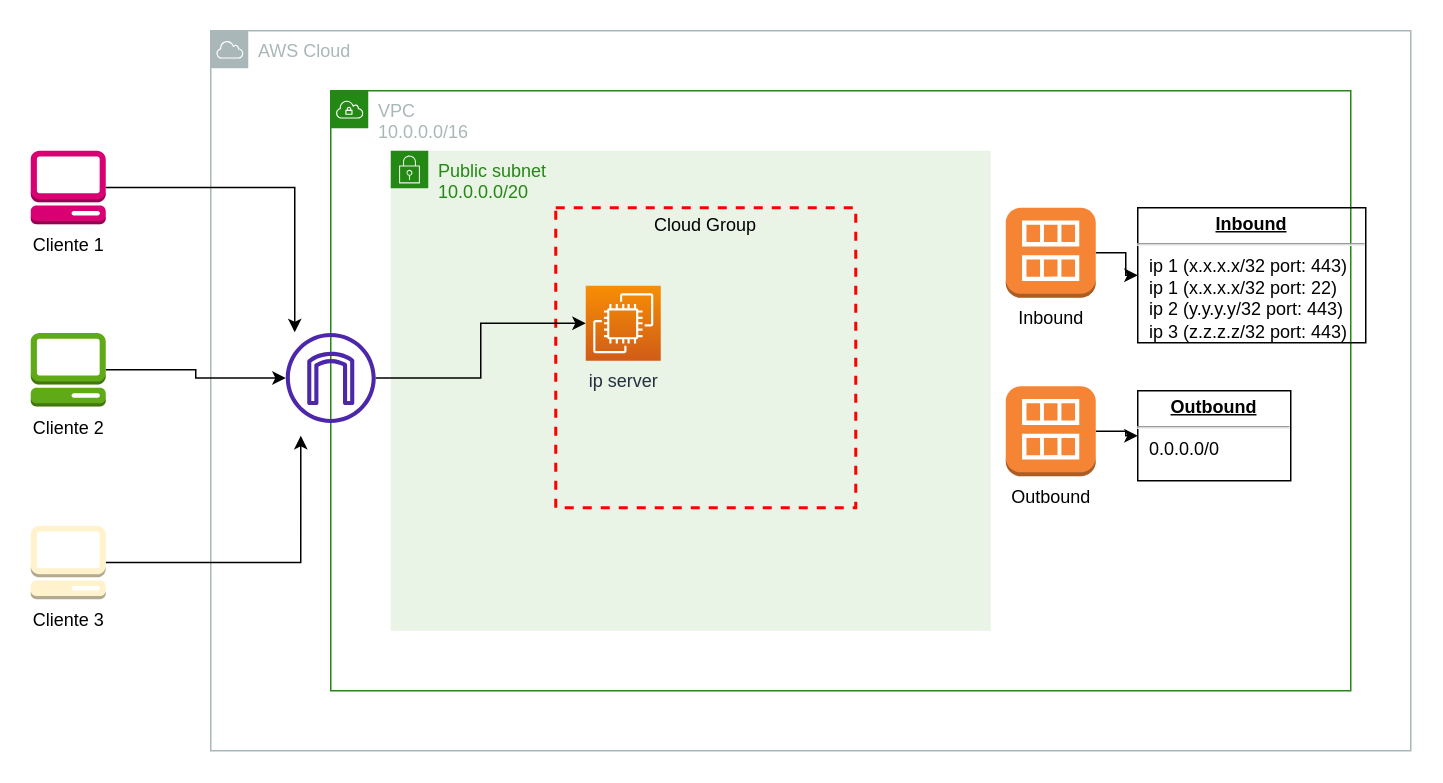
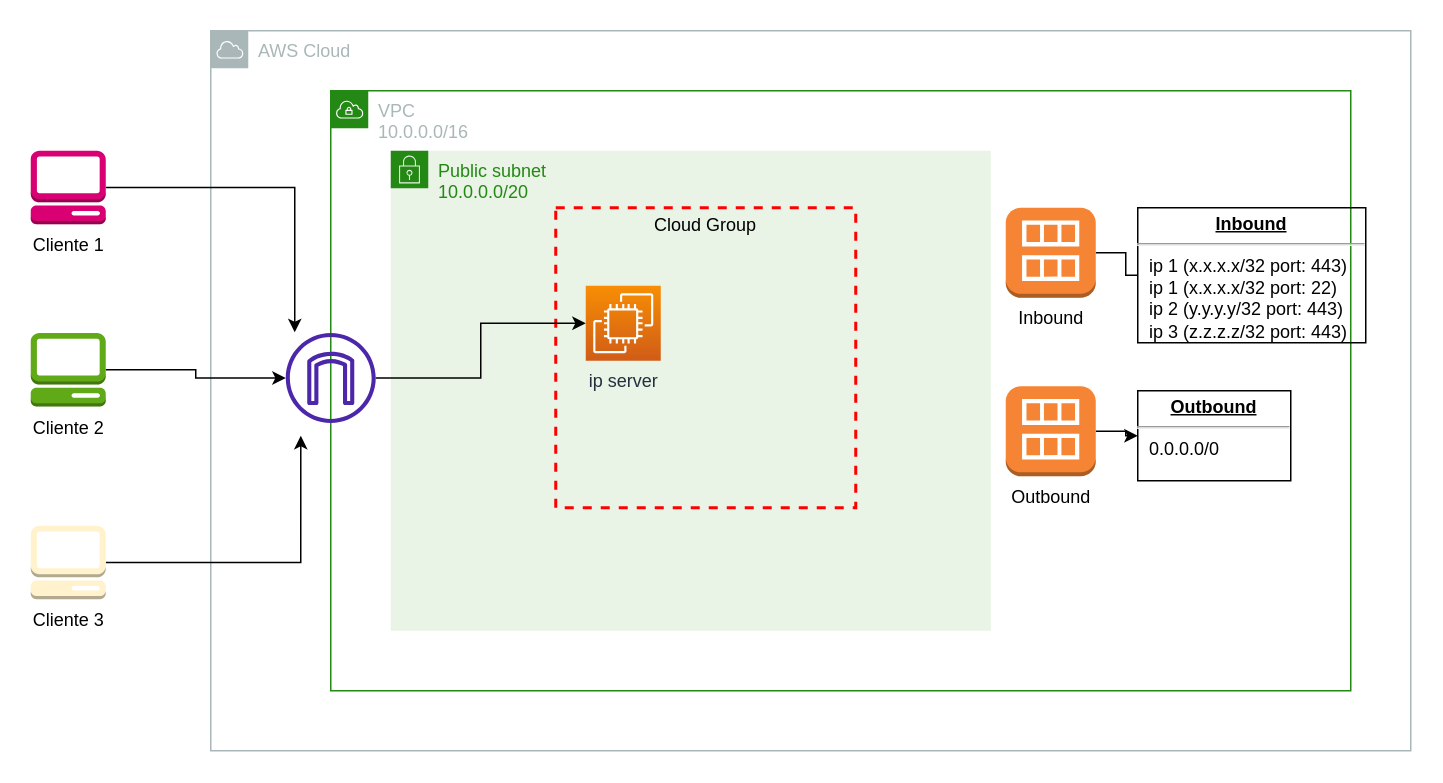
edge "Inbound" -> "Inbound ip 1 (x.x.x.x/32 port: 443) ip 1 (x.x.x.x/32 port: 22) ip 2 (y.y.y.y/32 port: 443) ip 3 (z.z.z.z/32 port: 443)": arrowhead classic -> none
